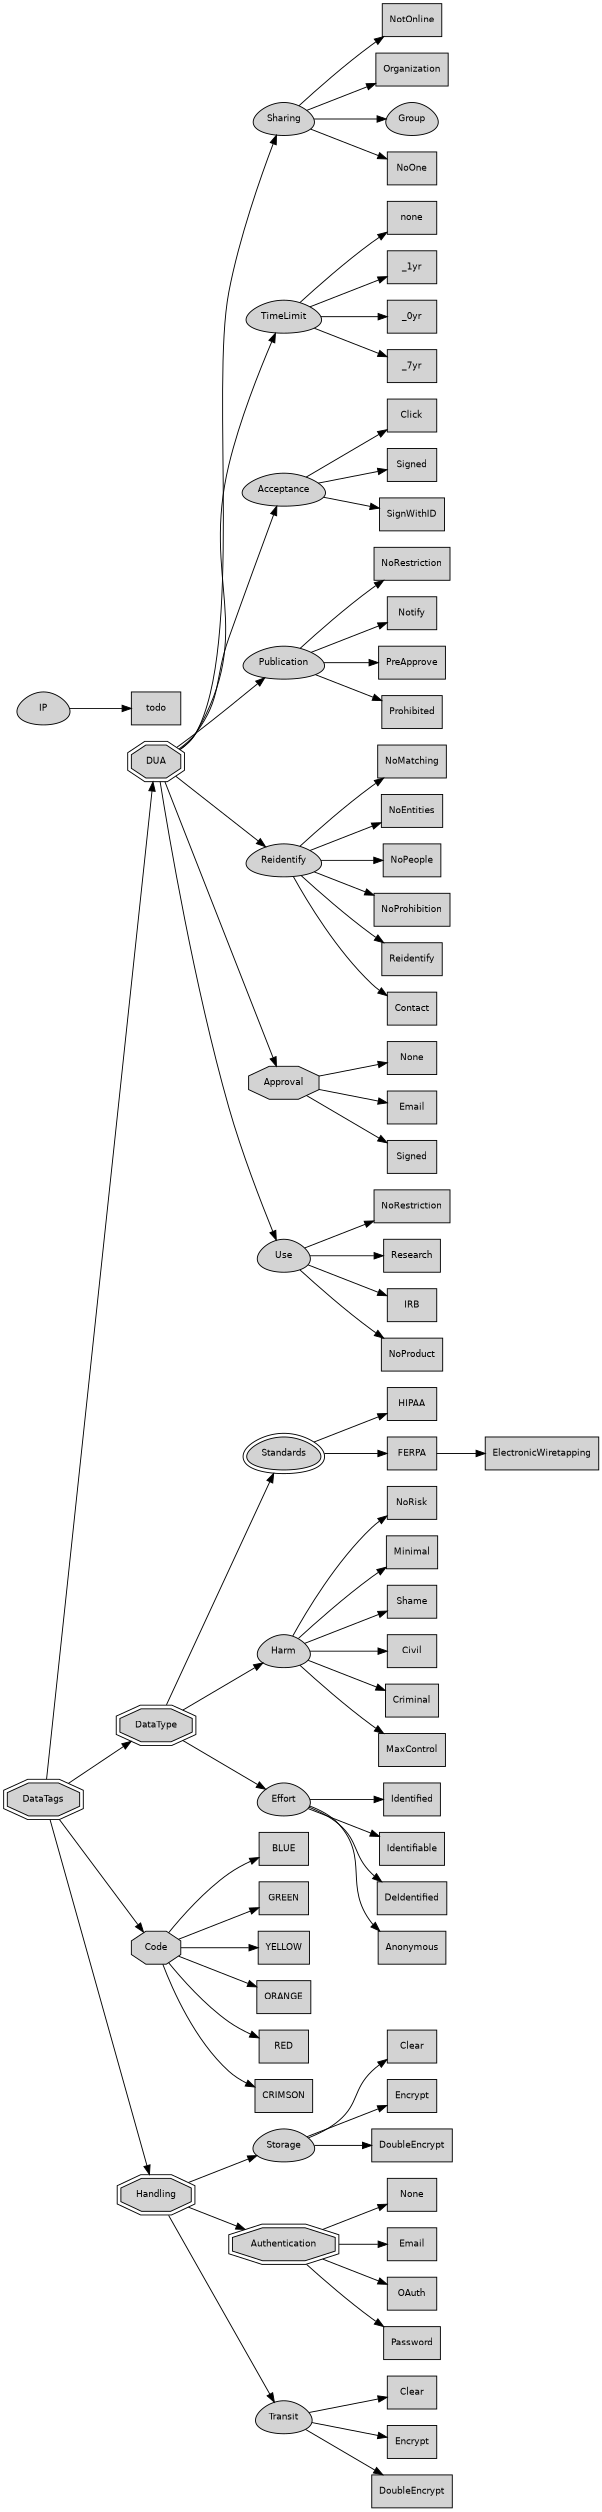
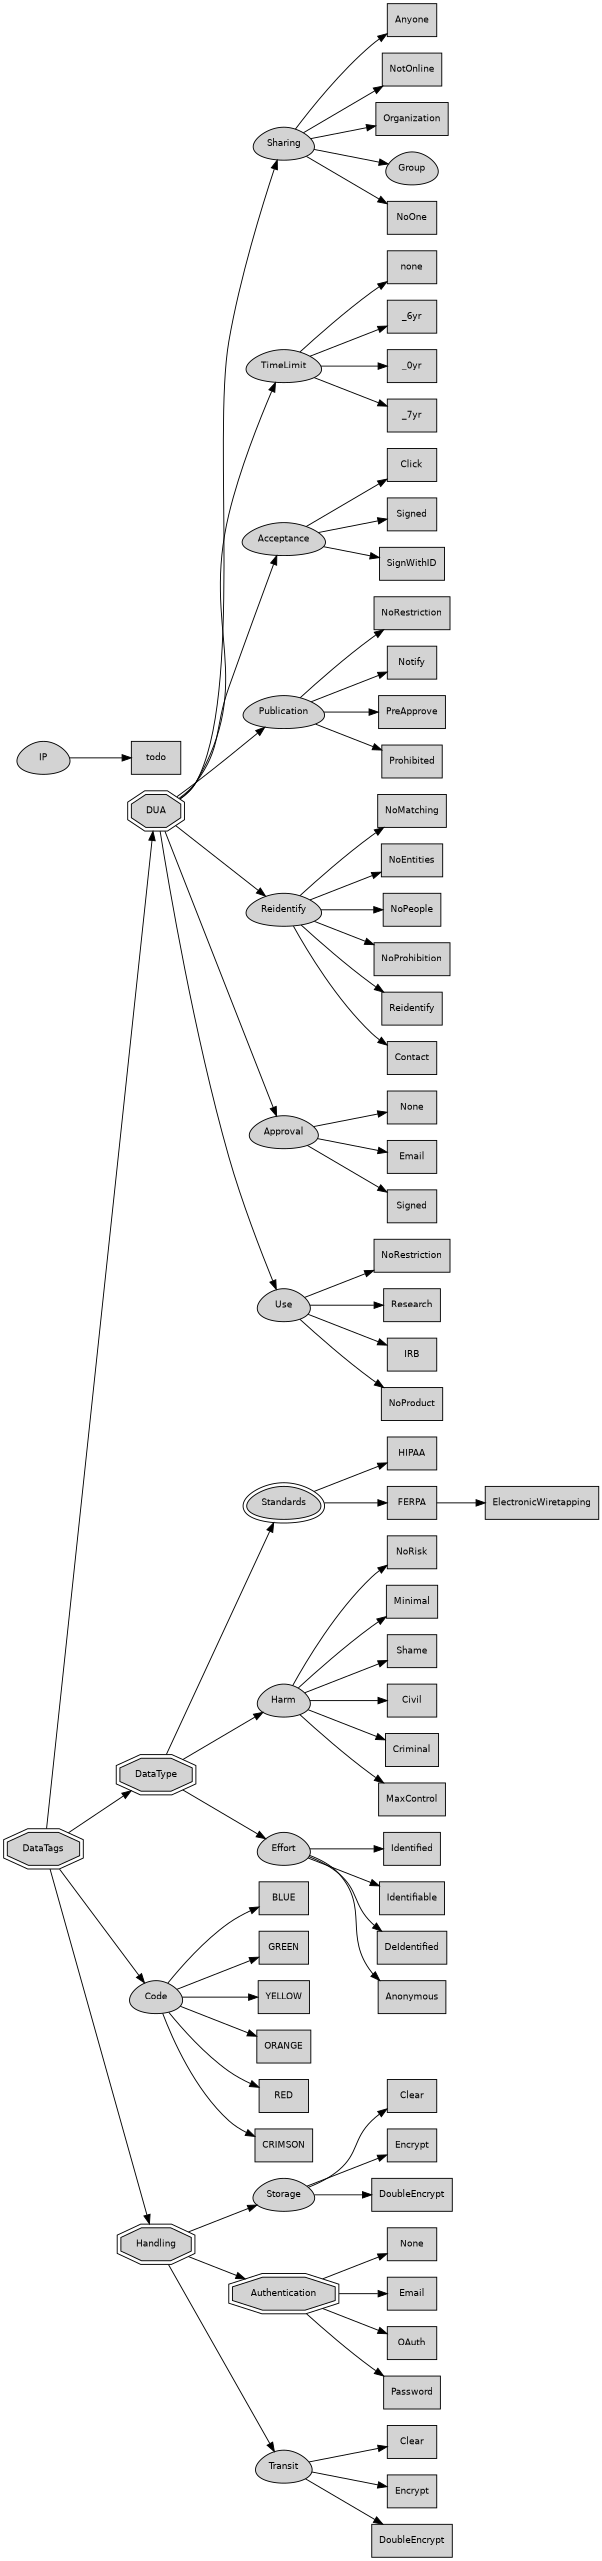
node "Anyone": added
node "_1yr": label "_1yr" -> "_6yr"
node "Approval": shape octagon -> egg
node "Code": shape octagon -> egg
